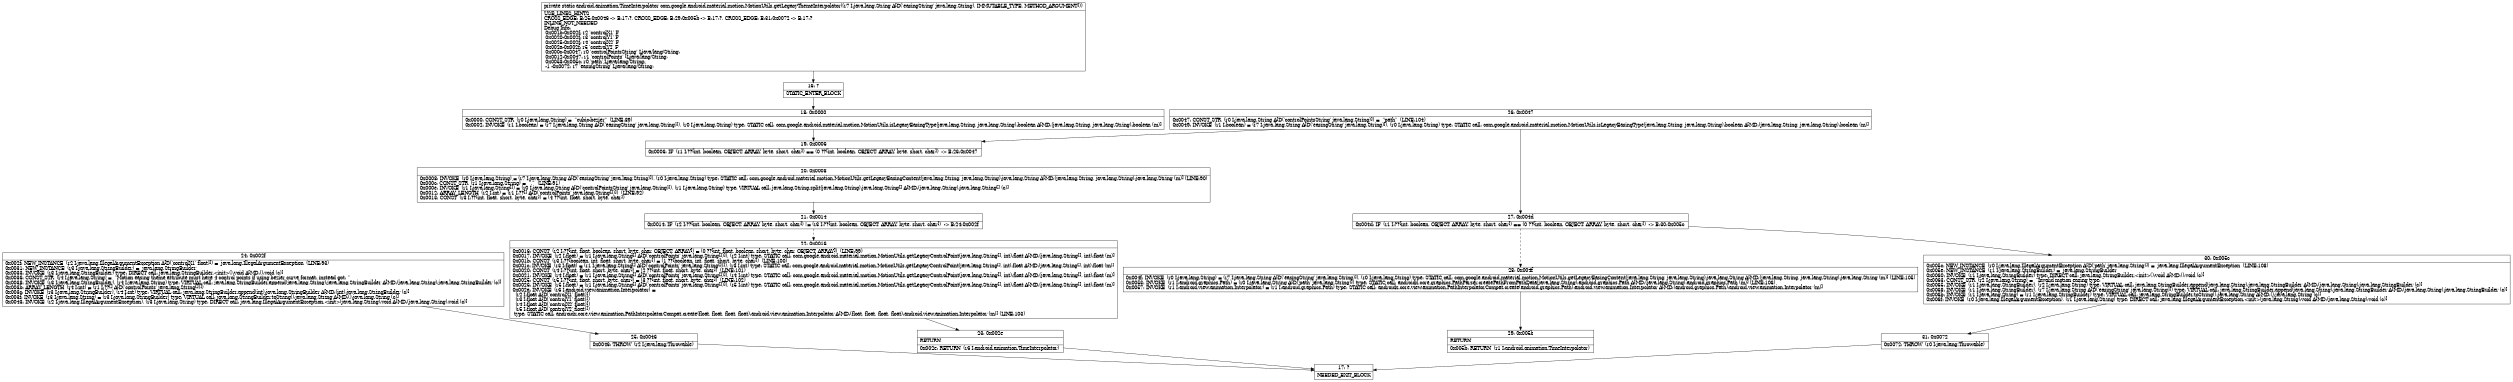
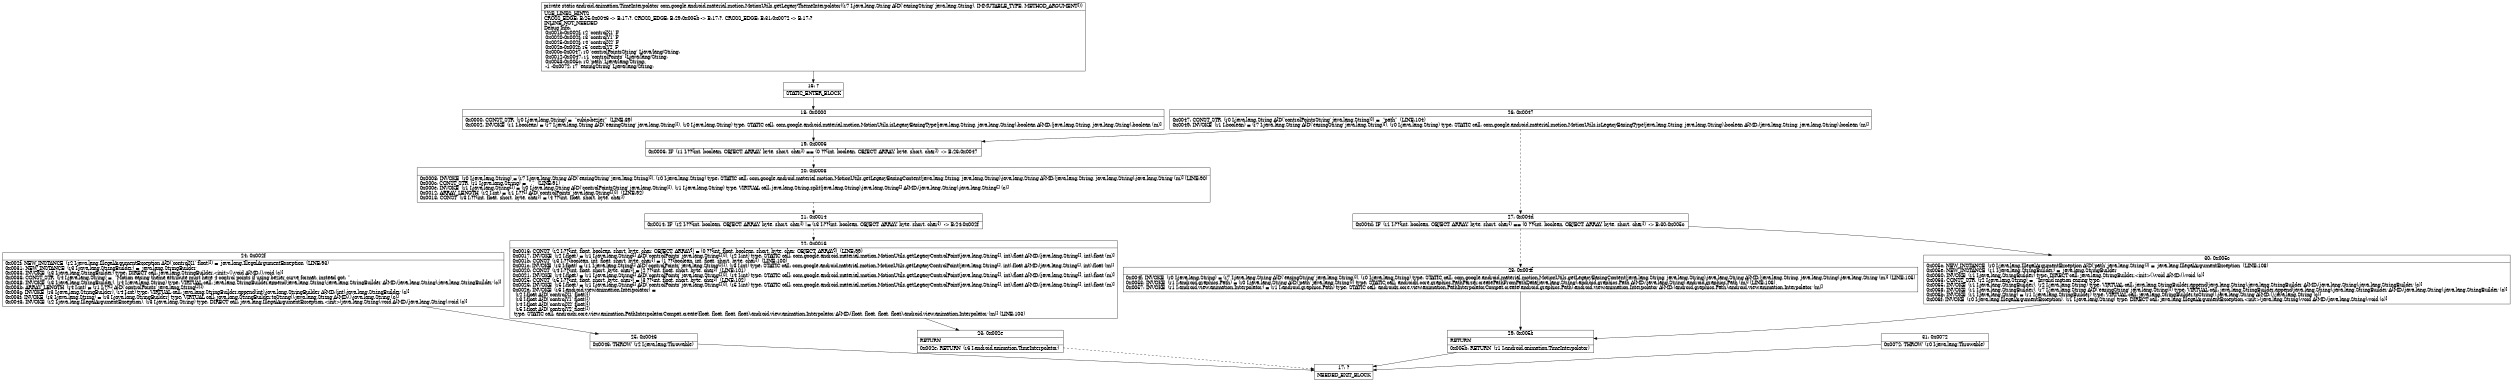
edge "19: 0x0006" -> "20: 0x0008": added
edge "26: 0x0047" -> "27: 0x004d": style solid -> dashed
edge "20: 0x0008" -> "21: 0x0014": style solid -> dashed
edge "30: 0x005c" -> "31: 0x0072": now "30: 0x005c" -> "29: 0x005b"
edge "23: 0x002e" -> "17: ?": style solid -> dashed
edge "29: 0x005b" -> "17: ?": added
